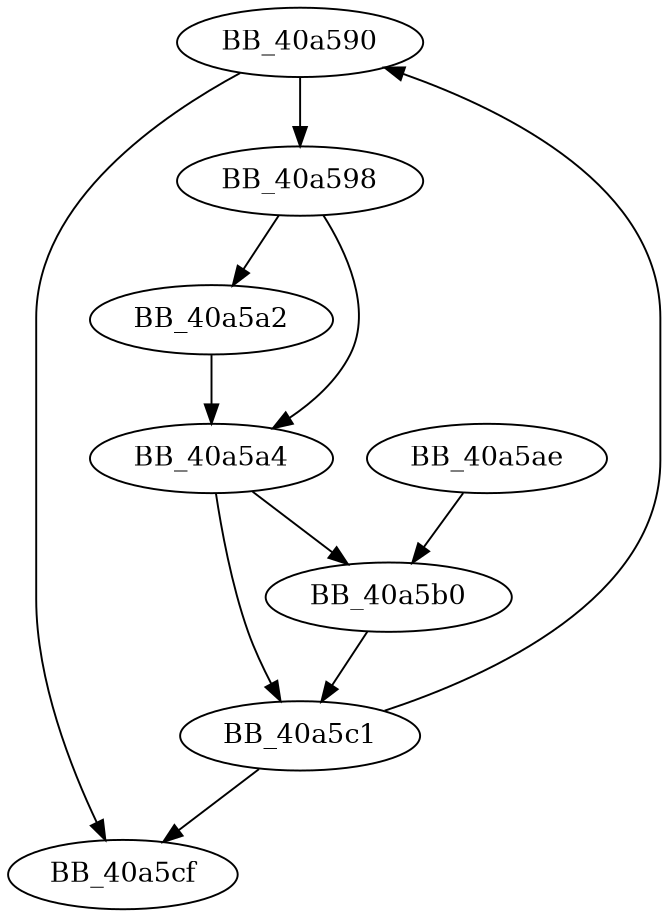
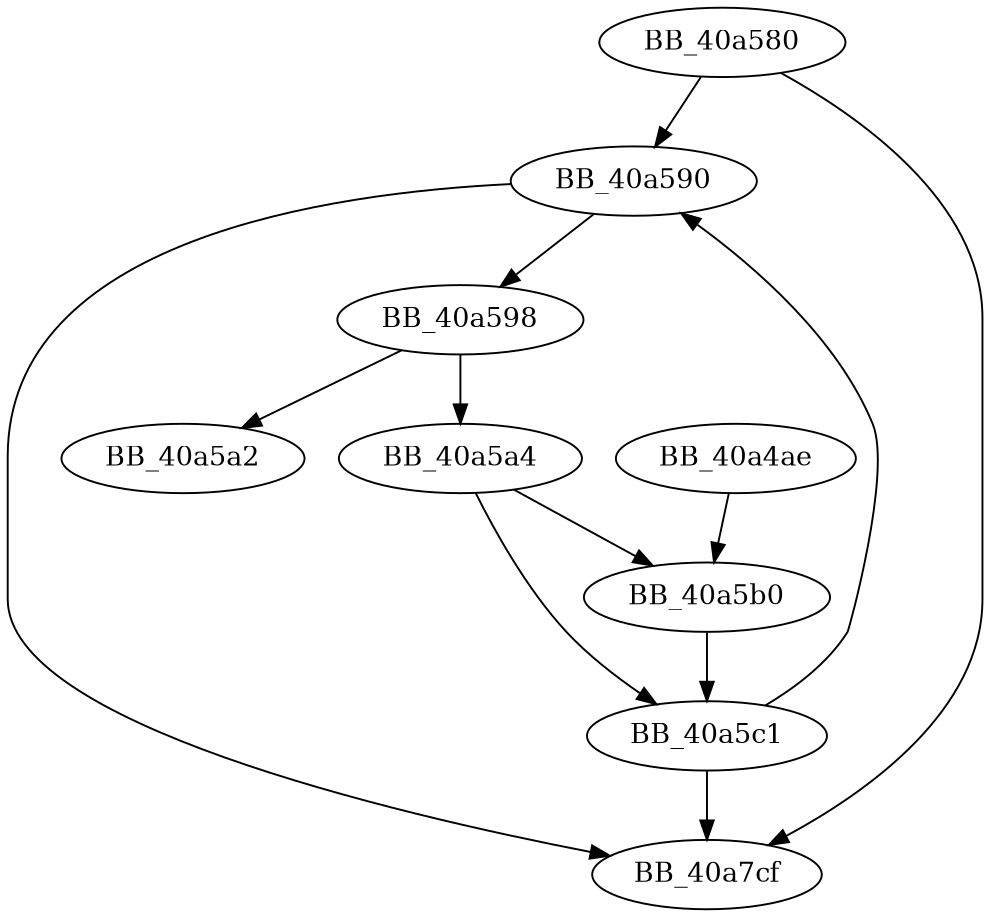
node "BB_40a580": added
edge "BB_40a5a2" -> "BB_40a5a4": removed
node "BB_40a5ae": label "BB_40a5ae" -> "BB_40a4ae"
node "BB_40a5cf": label "BB_40a5cf" -> "BB_40a7cf"
